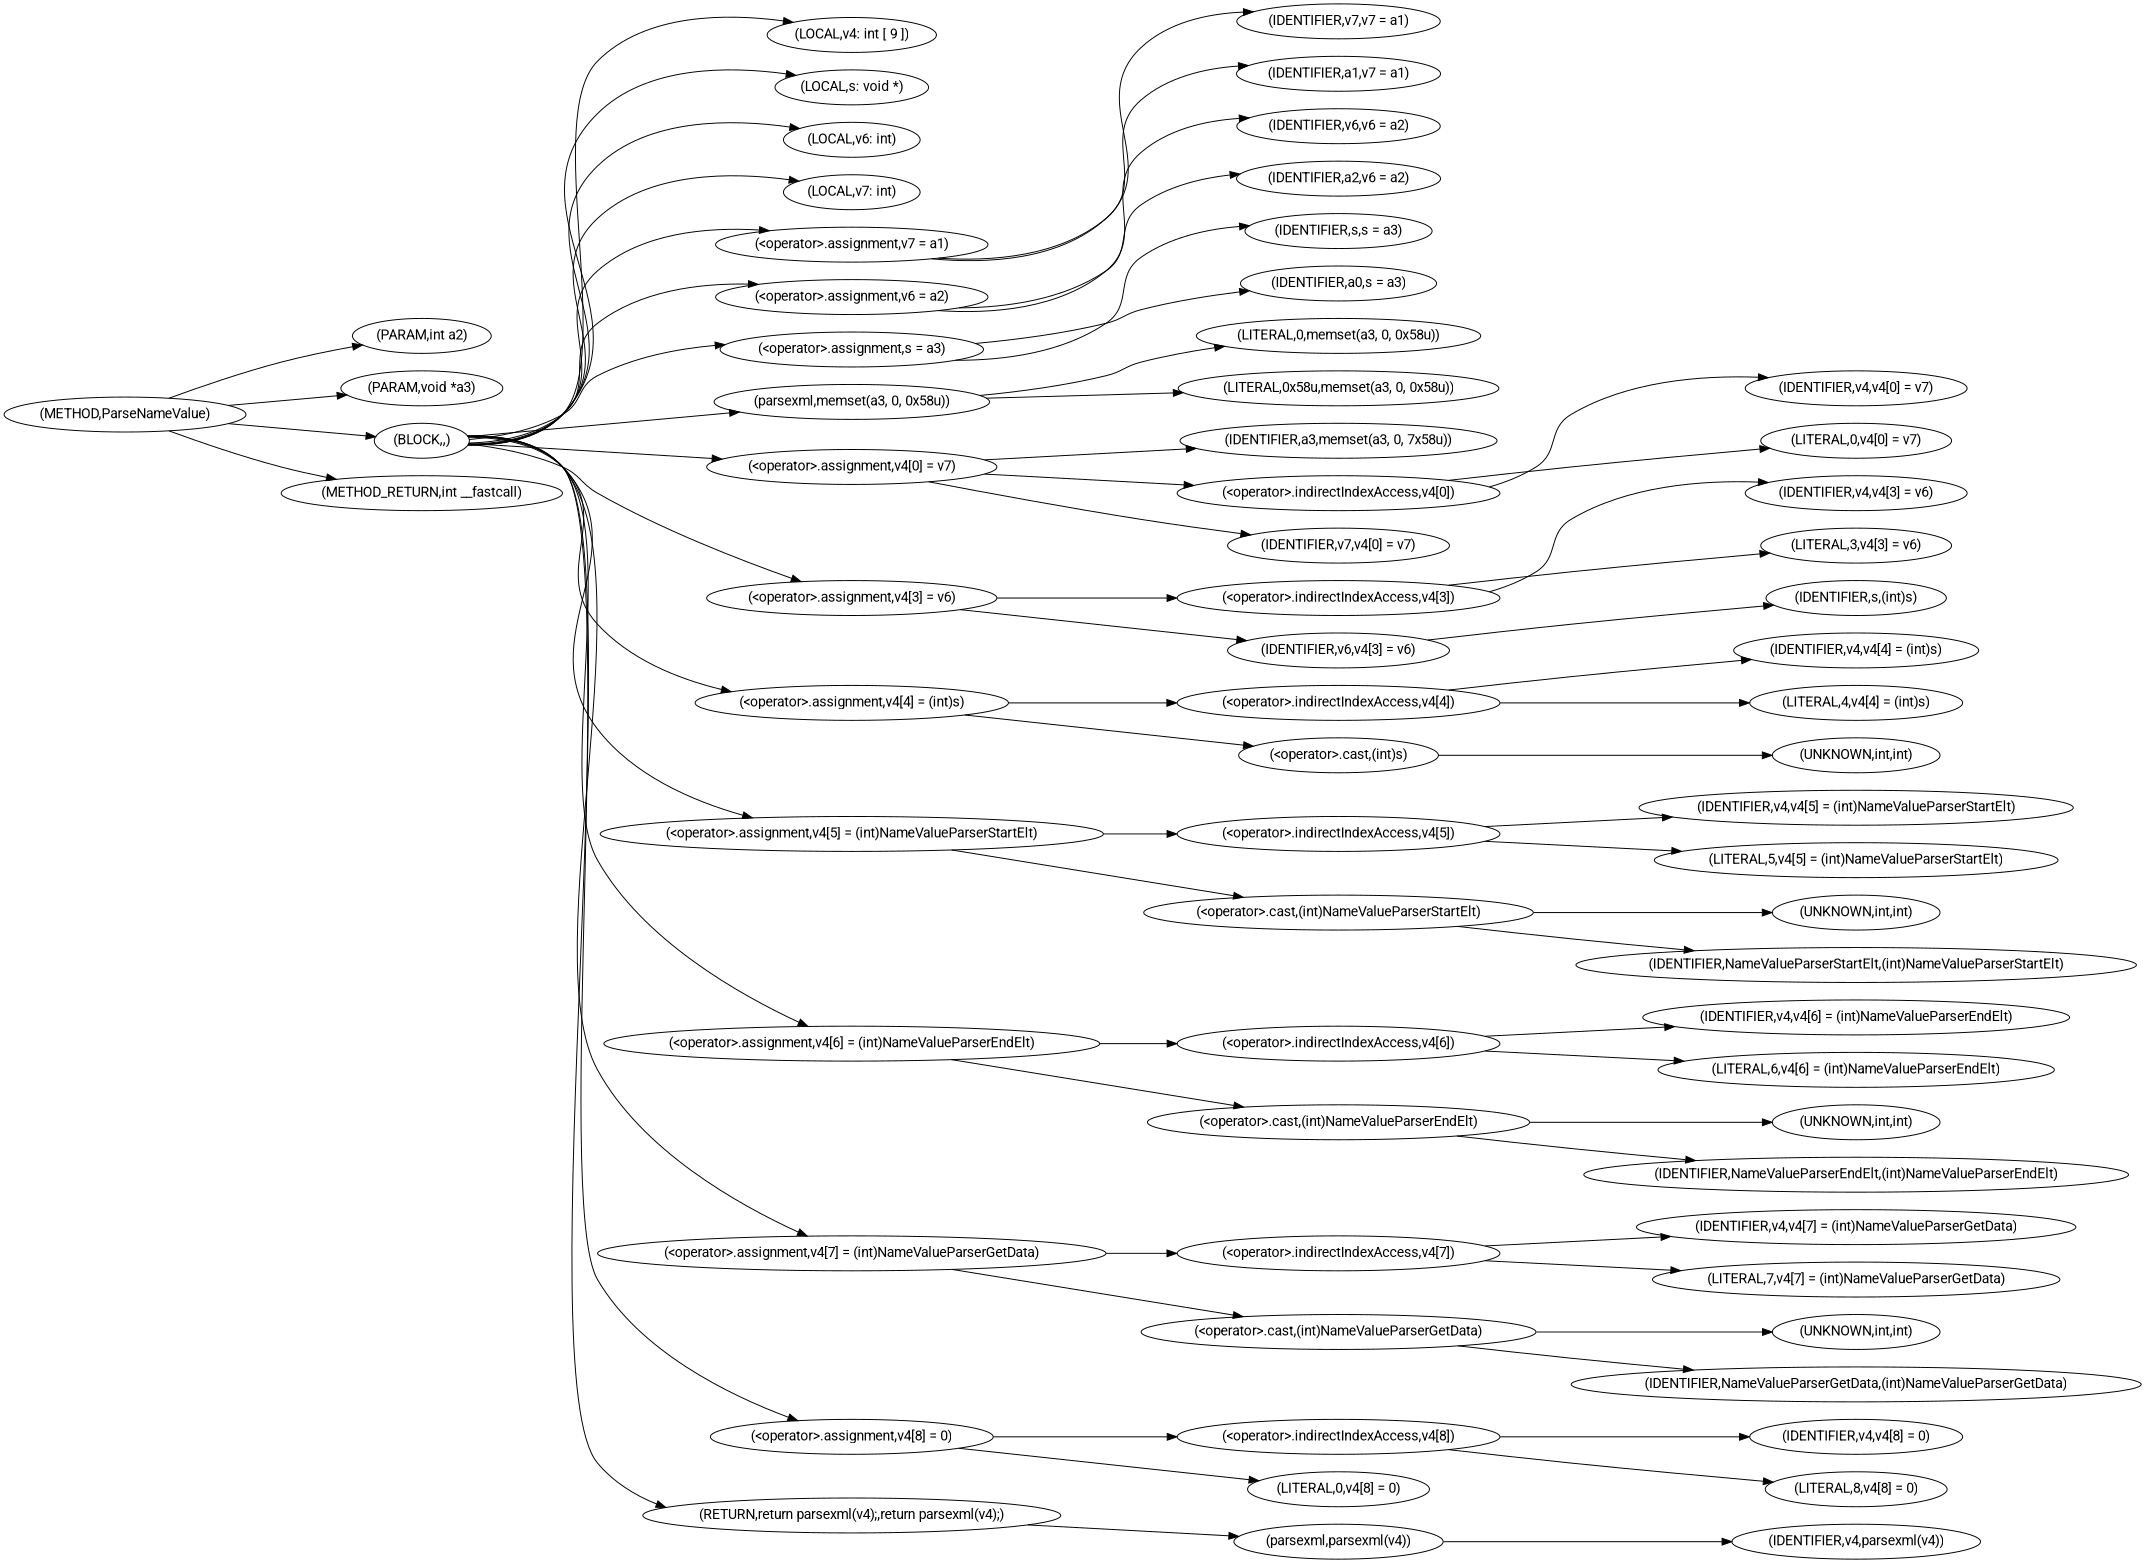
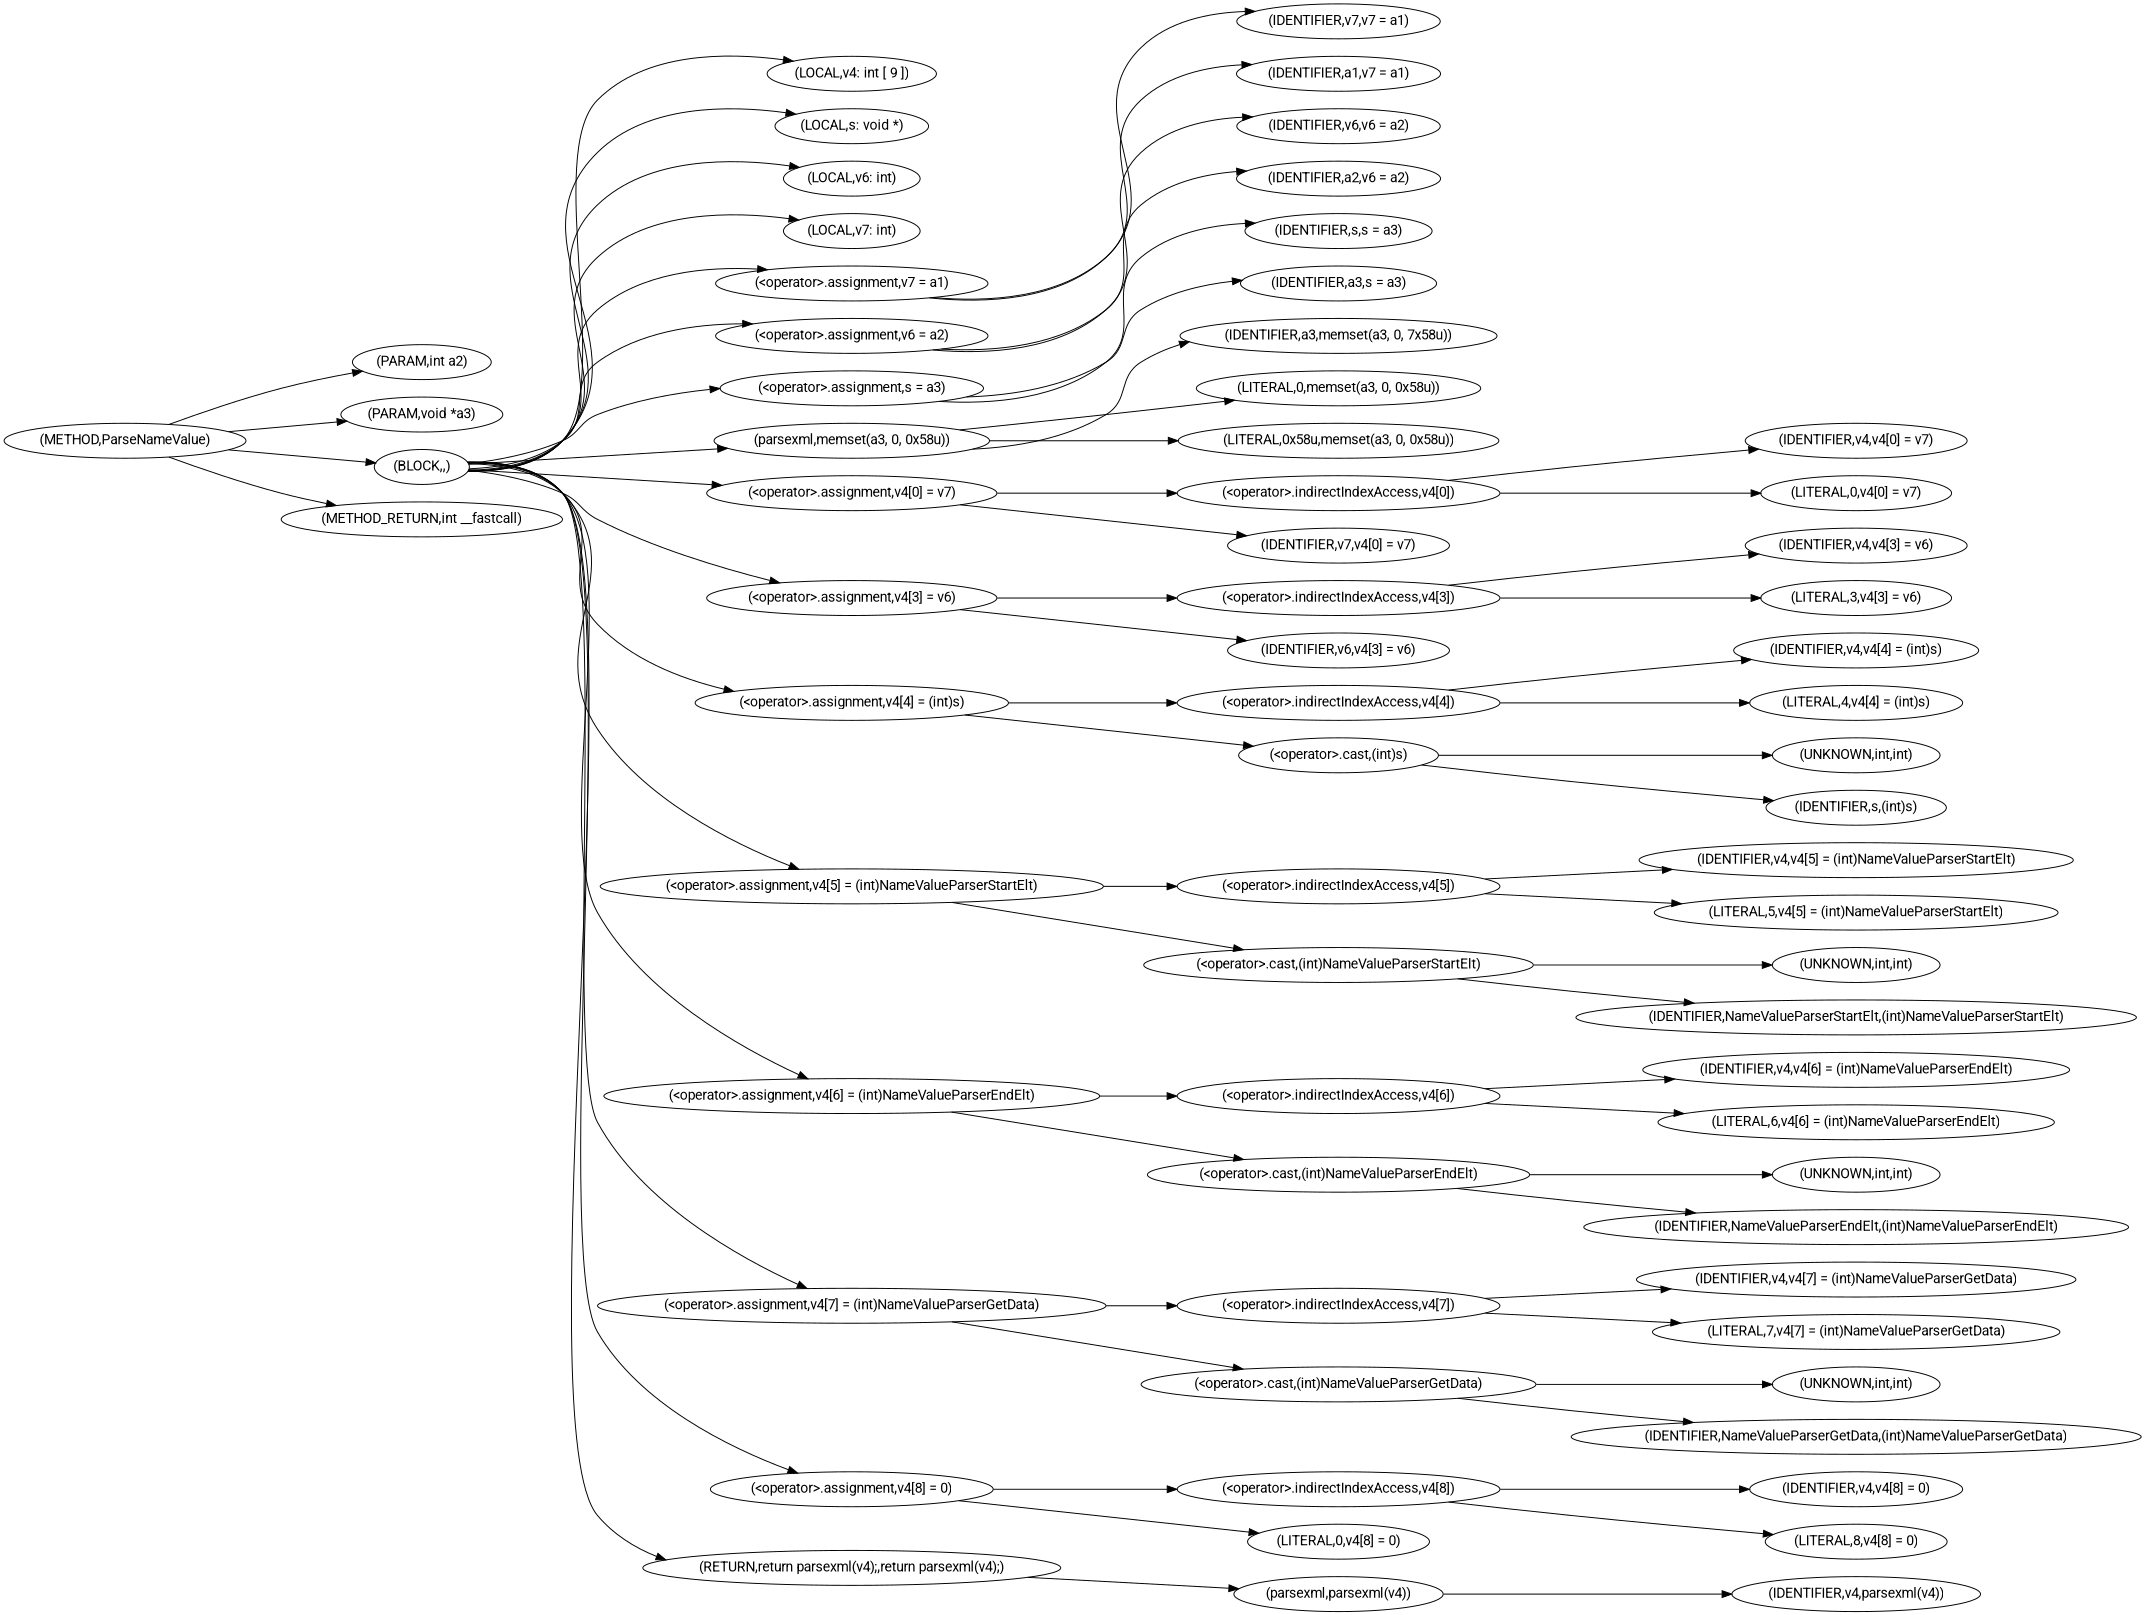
node "(IDENTIFIER,a0,s = a3)": label "(IDENTIFIER,a0,s = a3)" -> "(IDENTIFIER,a3,s = a3)"
edge "(<operator>.assignment,v4[0] = v7)" -> "(IDENTIFIER,a3,memset(a3, 0, 7x58u))": now "(parsexml,memset(a3, 0, 0x58u))" -> "(IDENTIFIER,a3,memset(a3, 0, 7x58u))"
edge "(IDENTIFIER,v6,v4[3] = v6)" -> "(IDENTIFIER,s,(int)s)": now "(<operator>.cast,(int)s)" -> "(IDENTIFIER,s,(int)s)"
